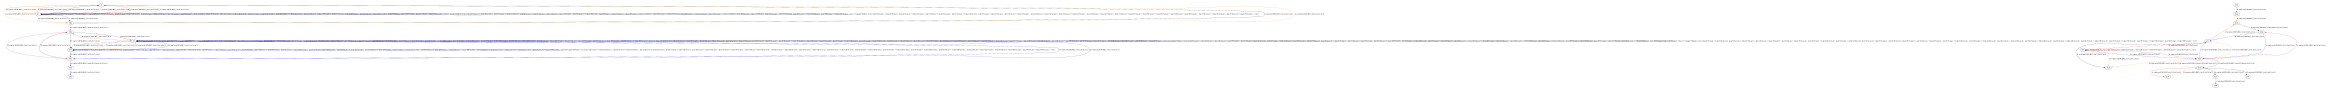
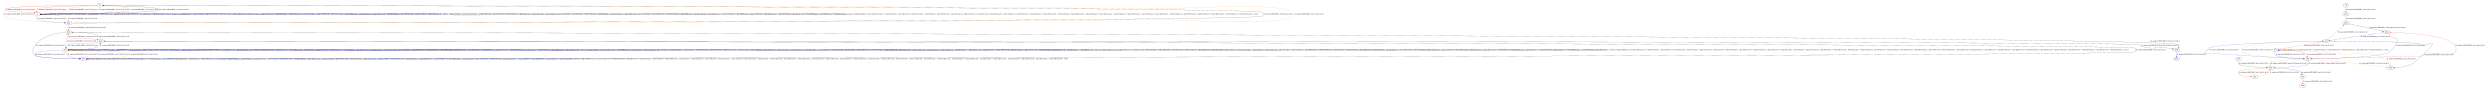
edge "d52m" -> "b79": now "d52m" -> "d43m"
edge "d23p" -> "gf9": reversed
